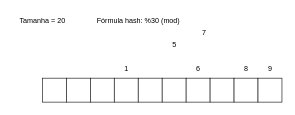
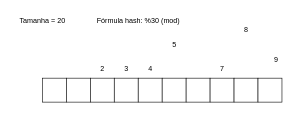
node "7": moved (204, 33) -> (222, 69)
node "2": added
node "1": label "1" -> "3"
node "4": added
node "6": removed
node "8": moved (246, 69) -> (246, 30)
node "9": moved (270, 69) -> (276, 60)
